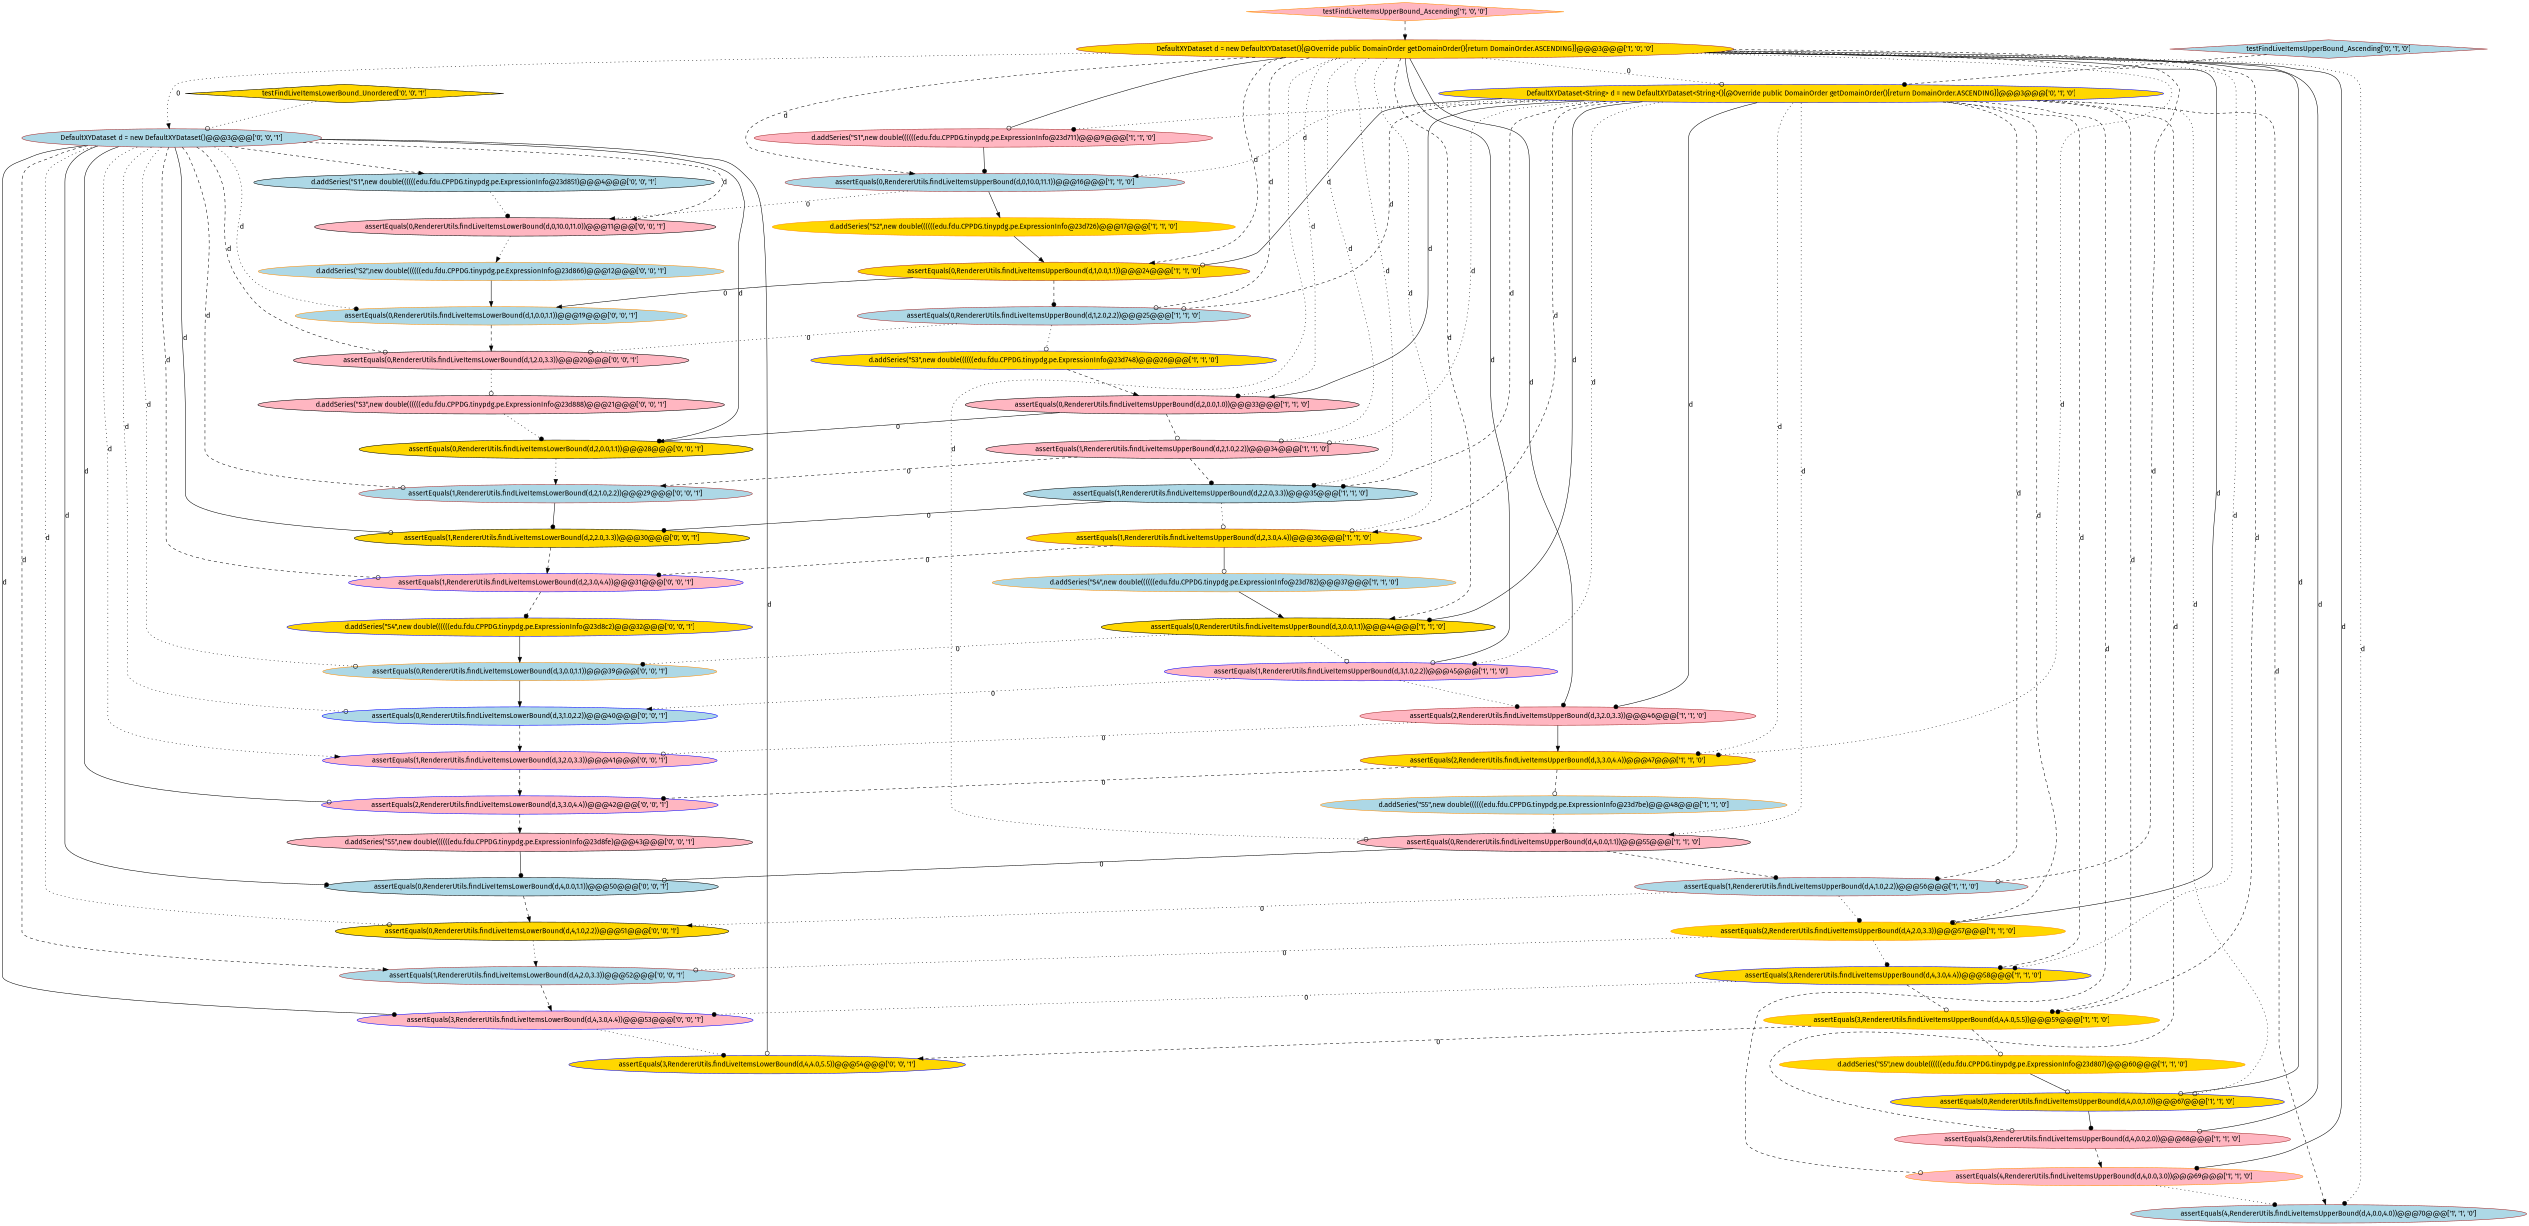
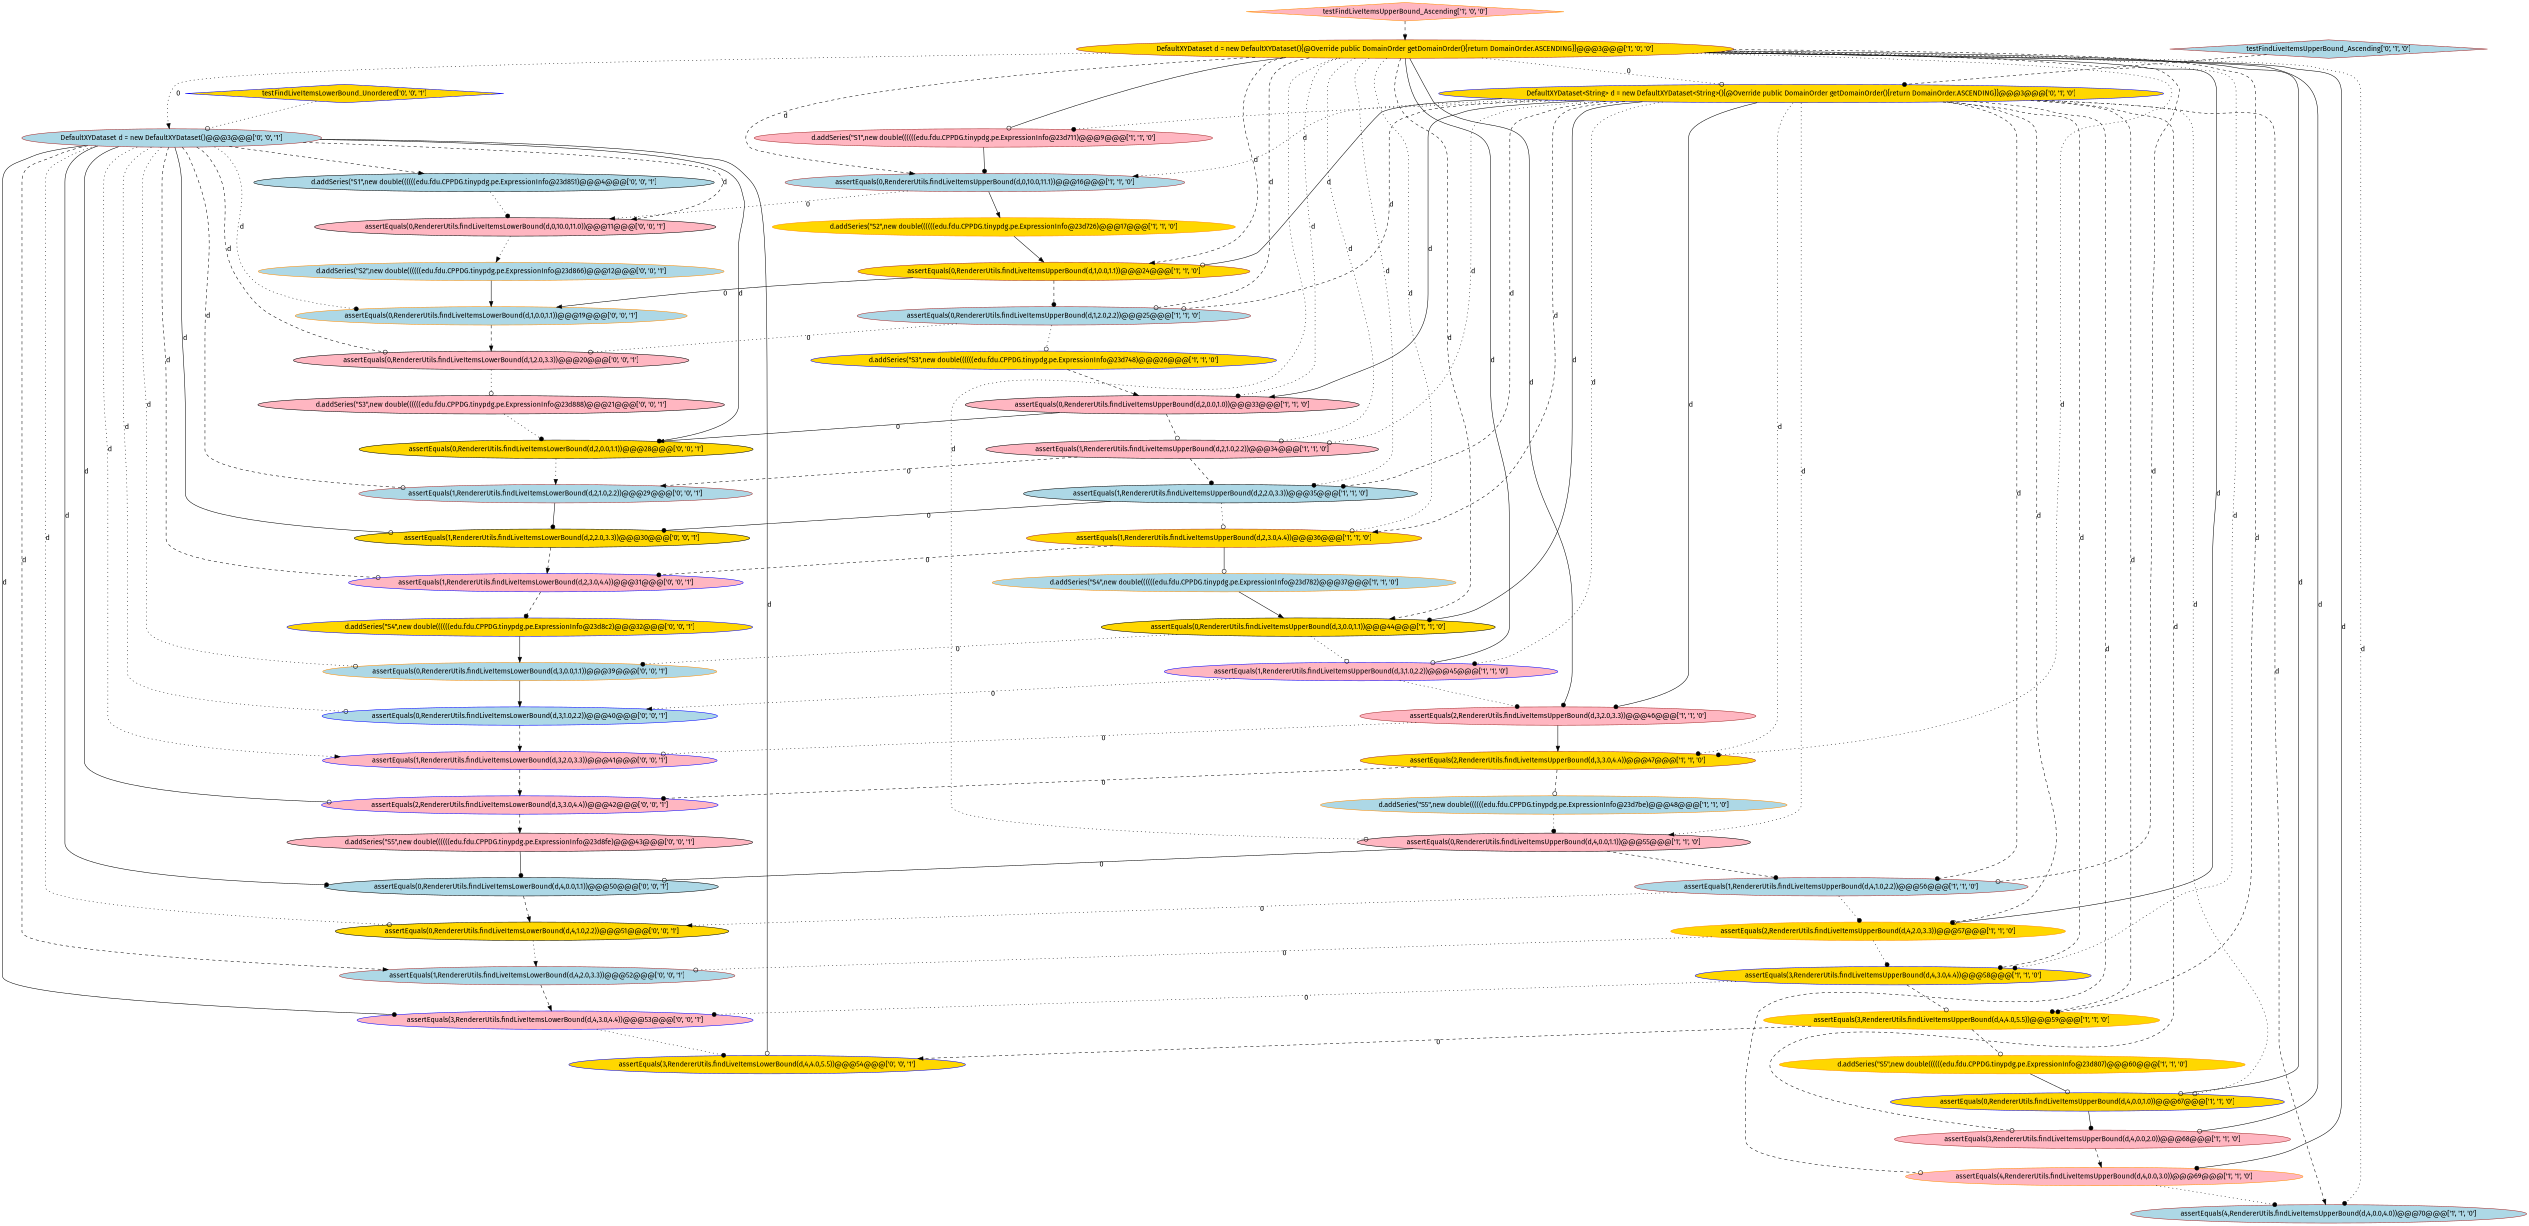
node "testFindLiveItemsLowerBound_Unordered['0', '0', '1']": color black -> blue
